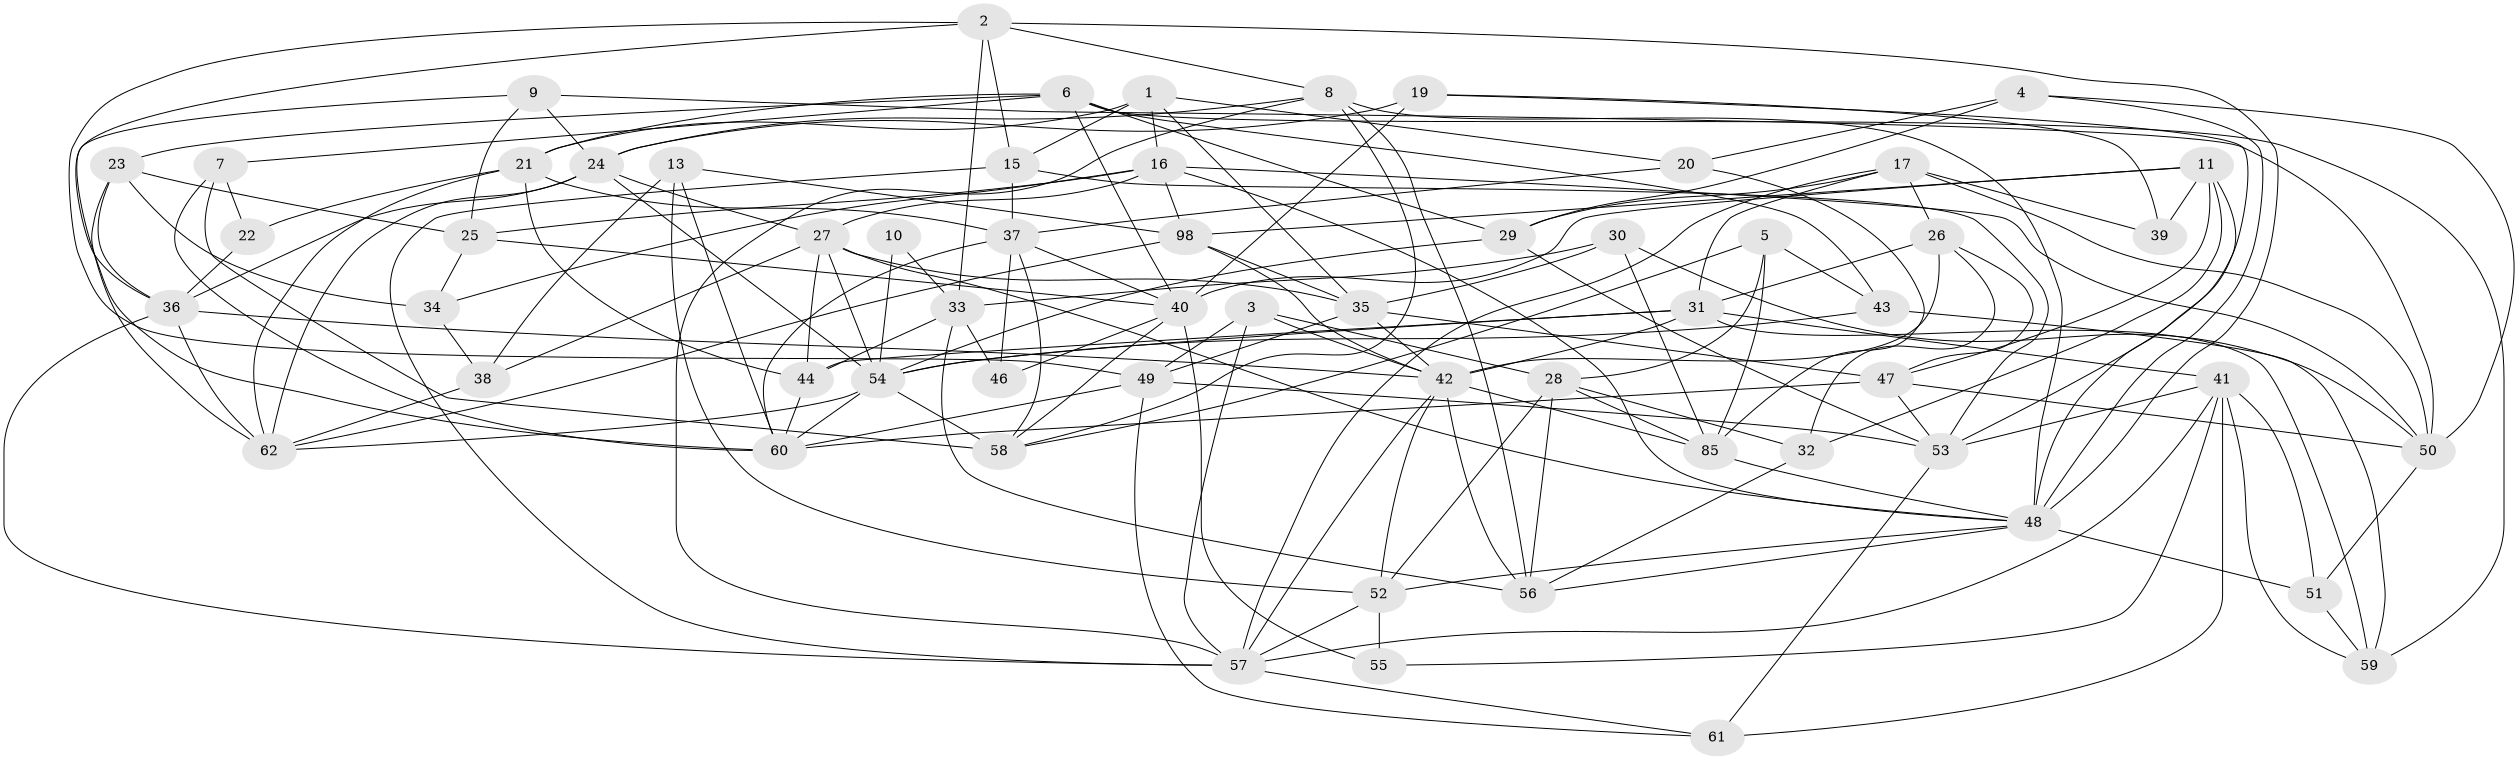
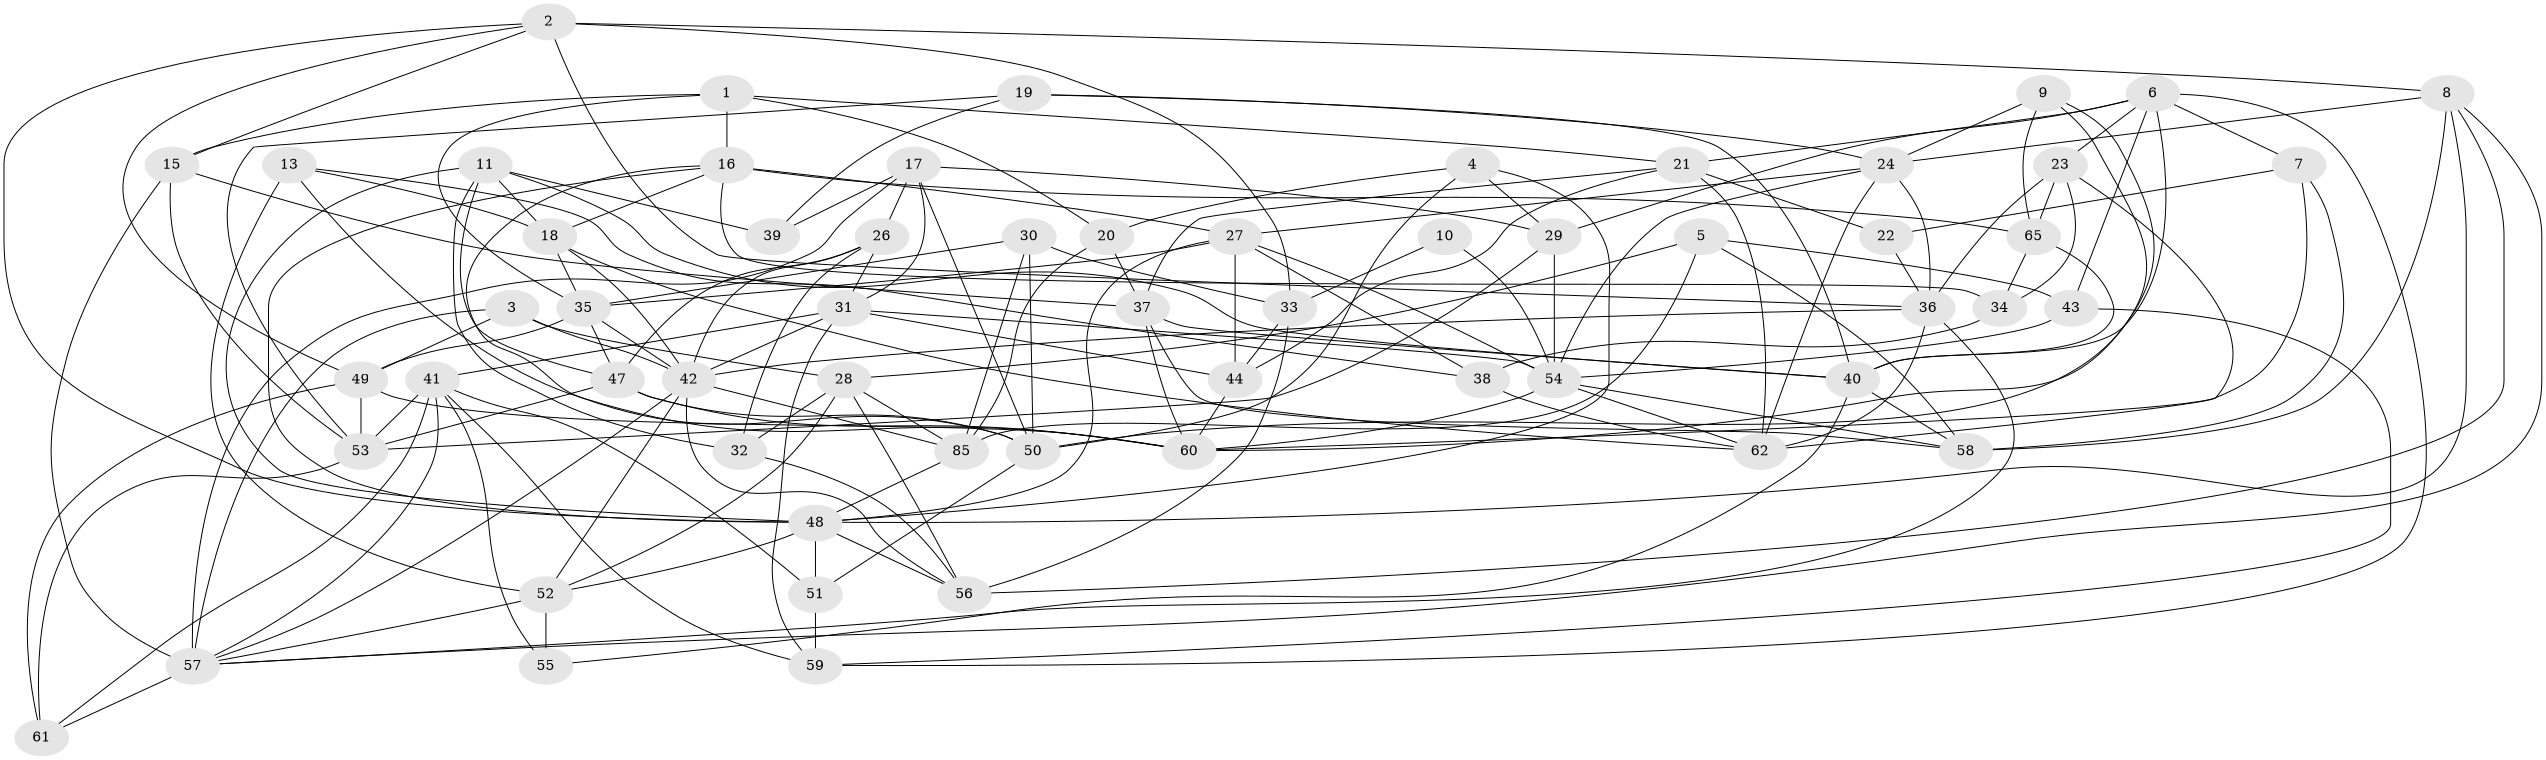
node "25": label "25" -> "65"
node "98": label "98" -> "18"
node "46": removed
